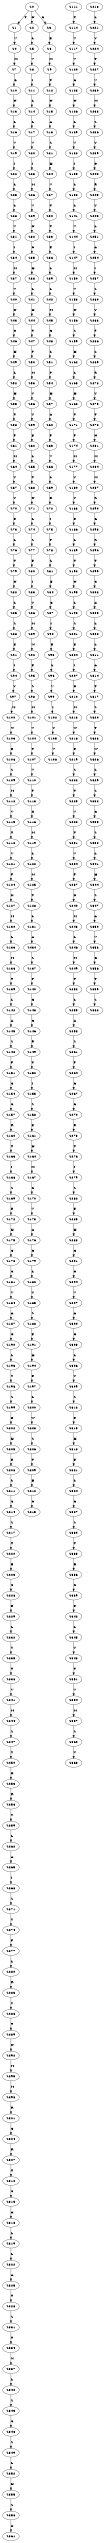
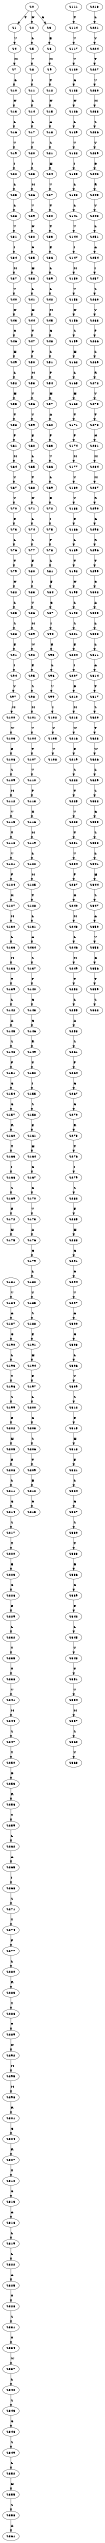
edge "S164" -> "S167": label "M" -> "G"
node "S178": removed
edge "S200" -> "S203": label "W" -> "G"
